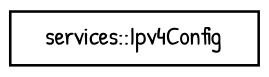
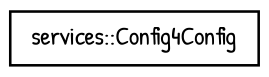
node "services::Ipv4Config": label "services::Ipv4Config" -> "services::Config4Config"
